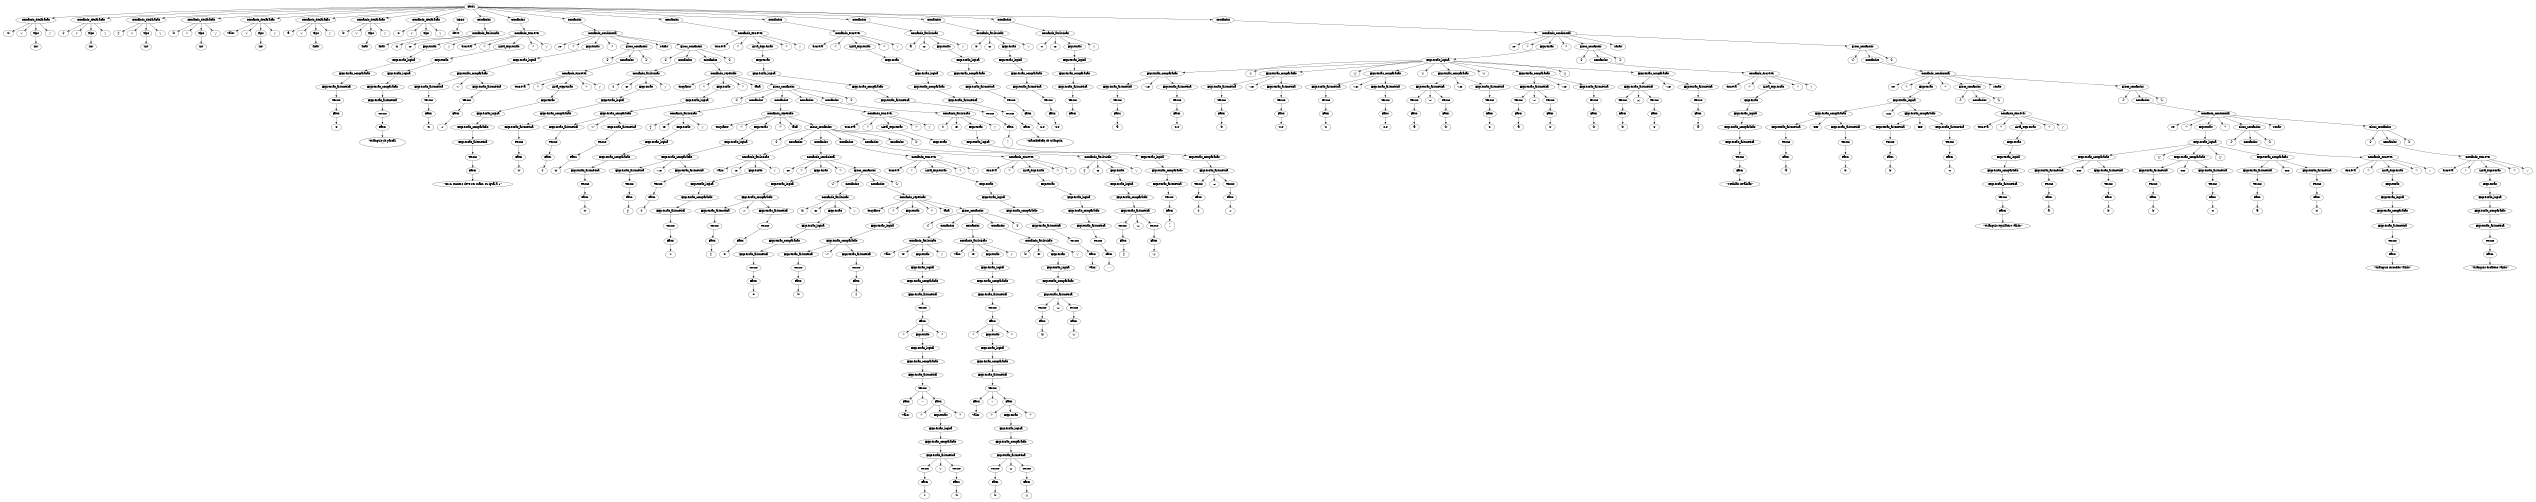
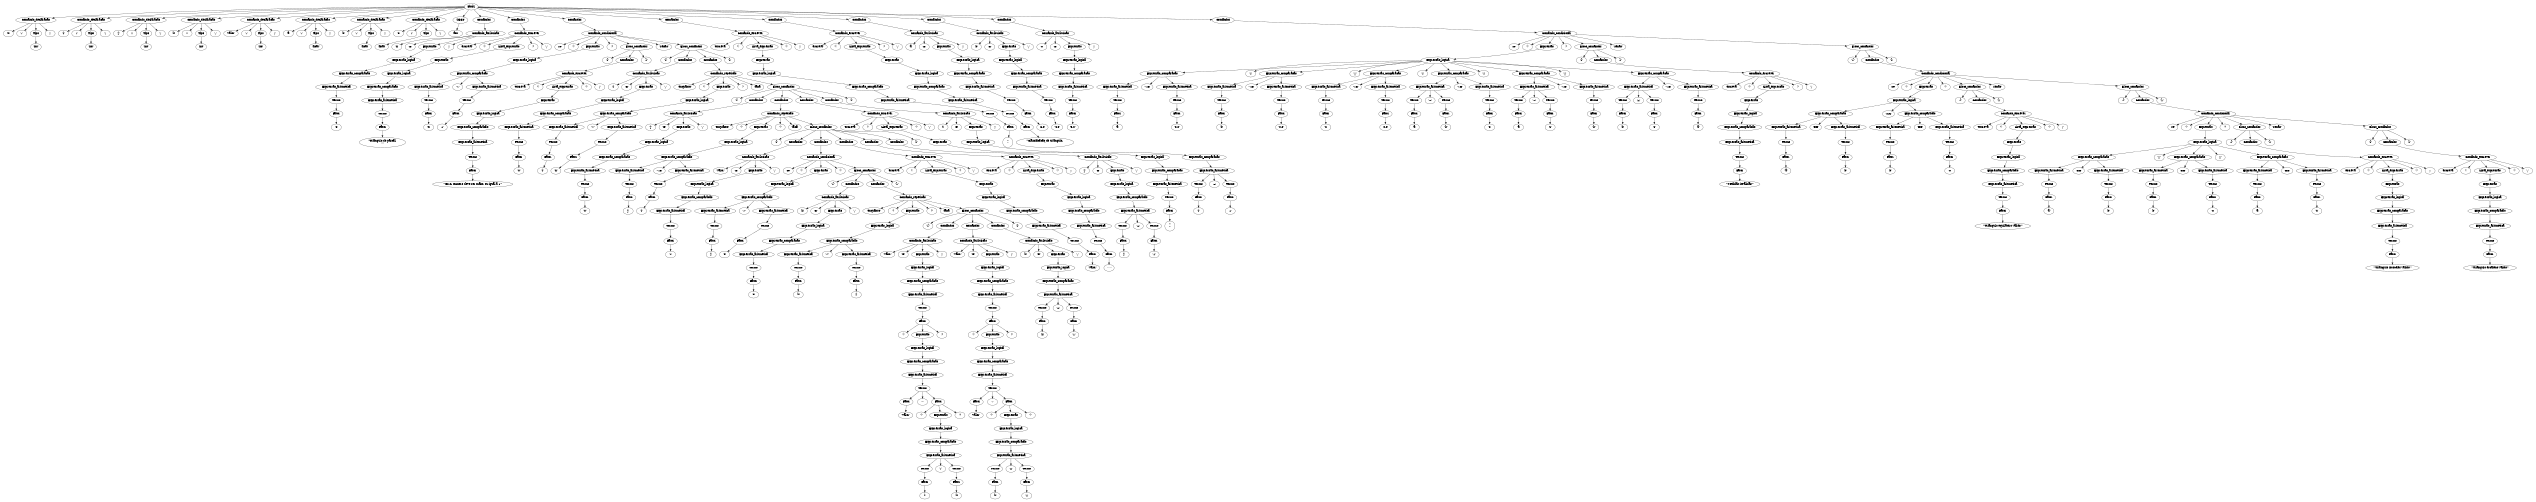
edge "Fimly" -> "'inicio'": added
node "'deve'": label "'deve'" -> "'fim'"
node "'5.0'": added
